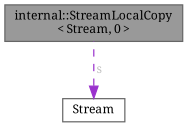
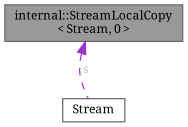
edge "internal::StreamLocalCopy < Stream, 0 >" -> "Stream": reversed
